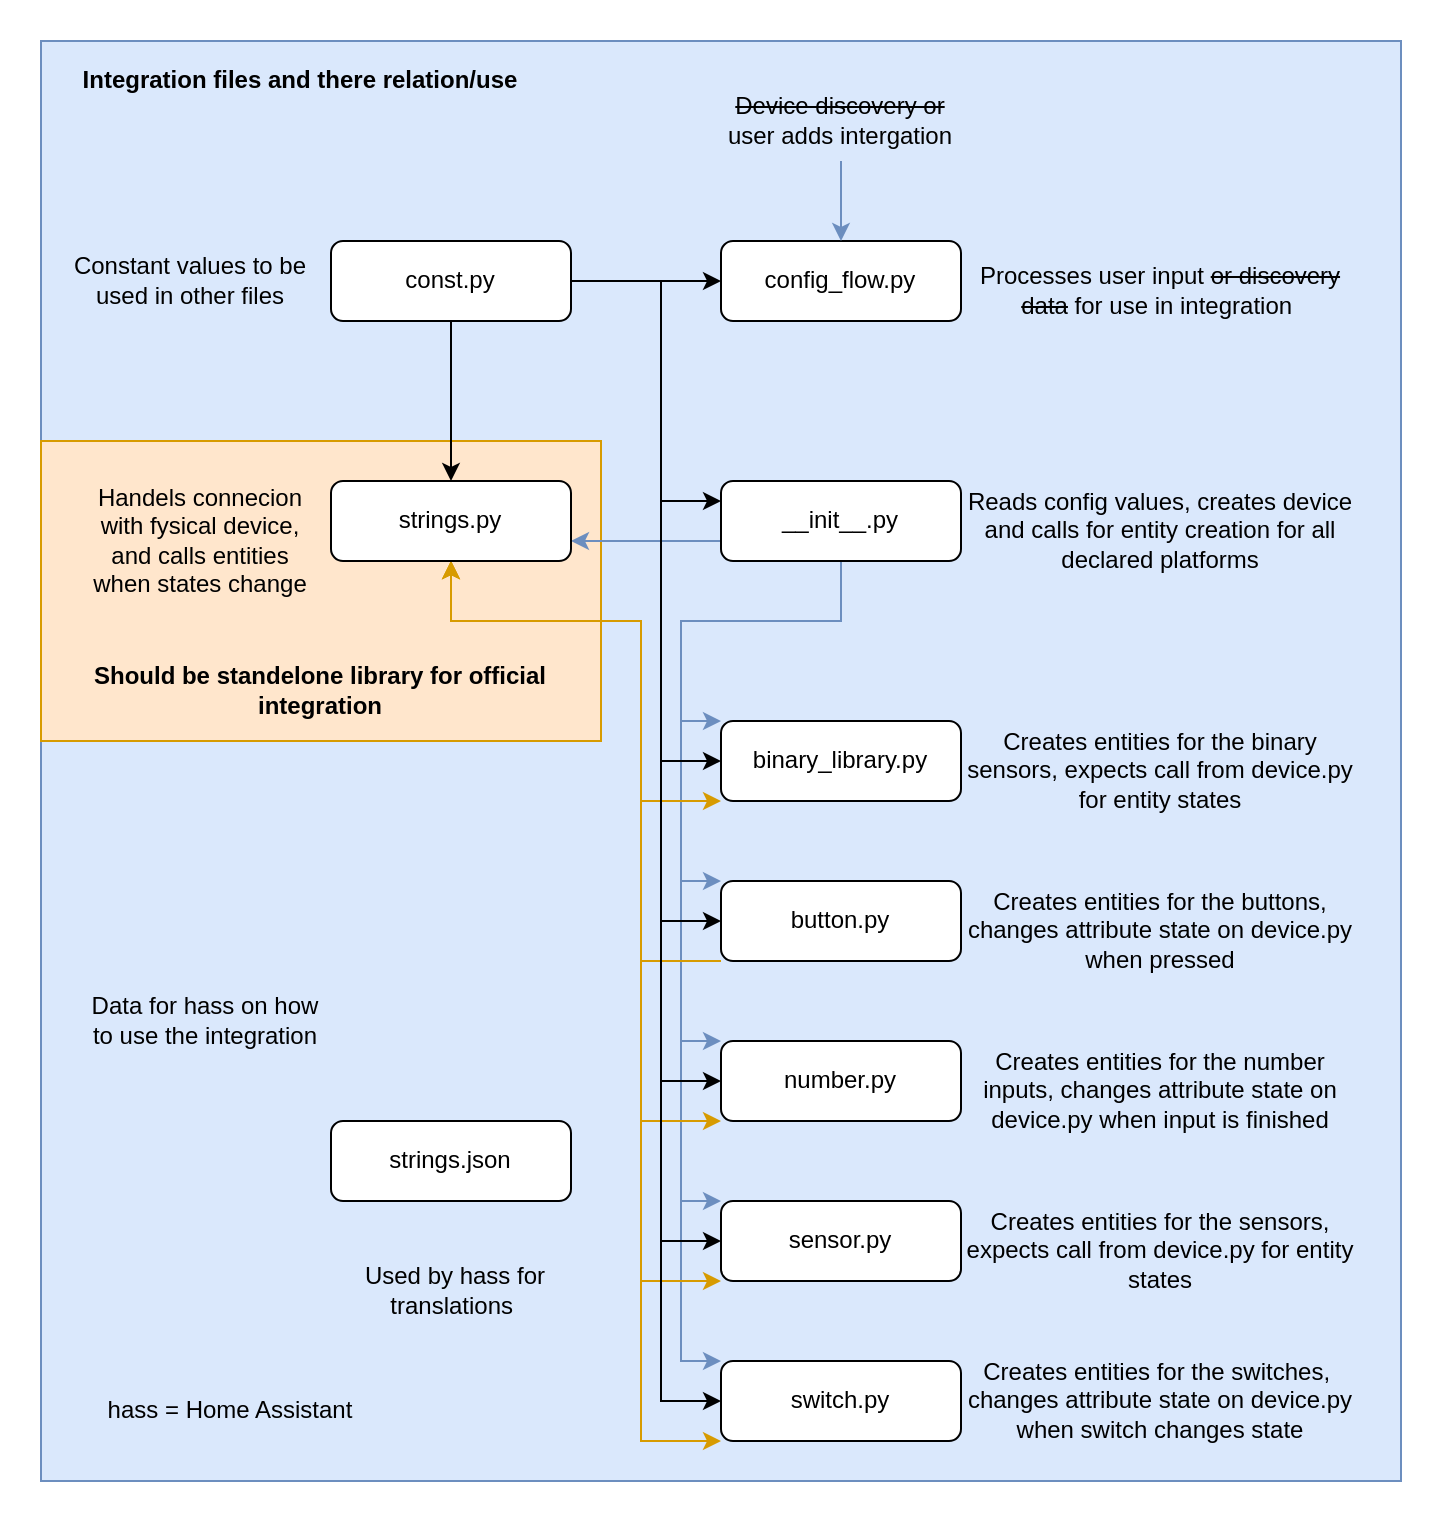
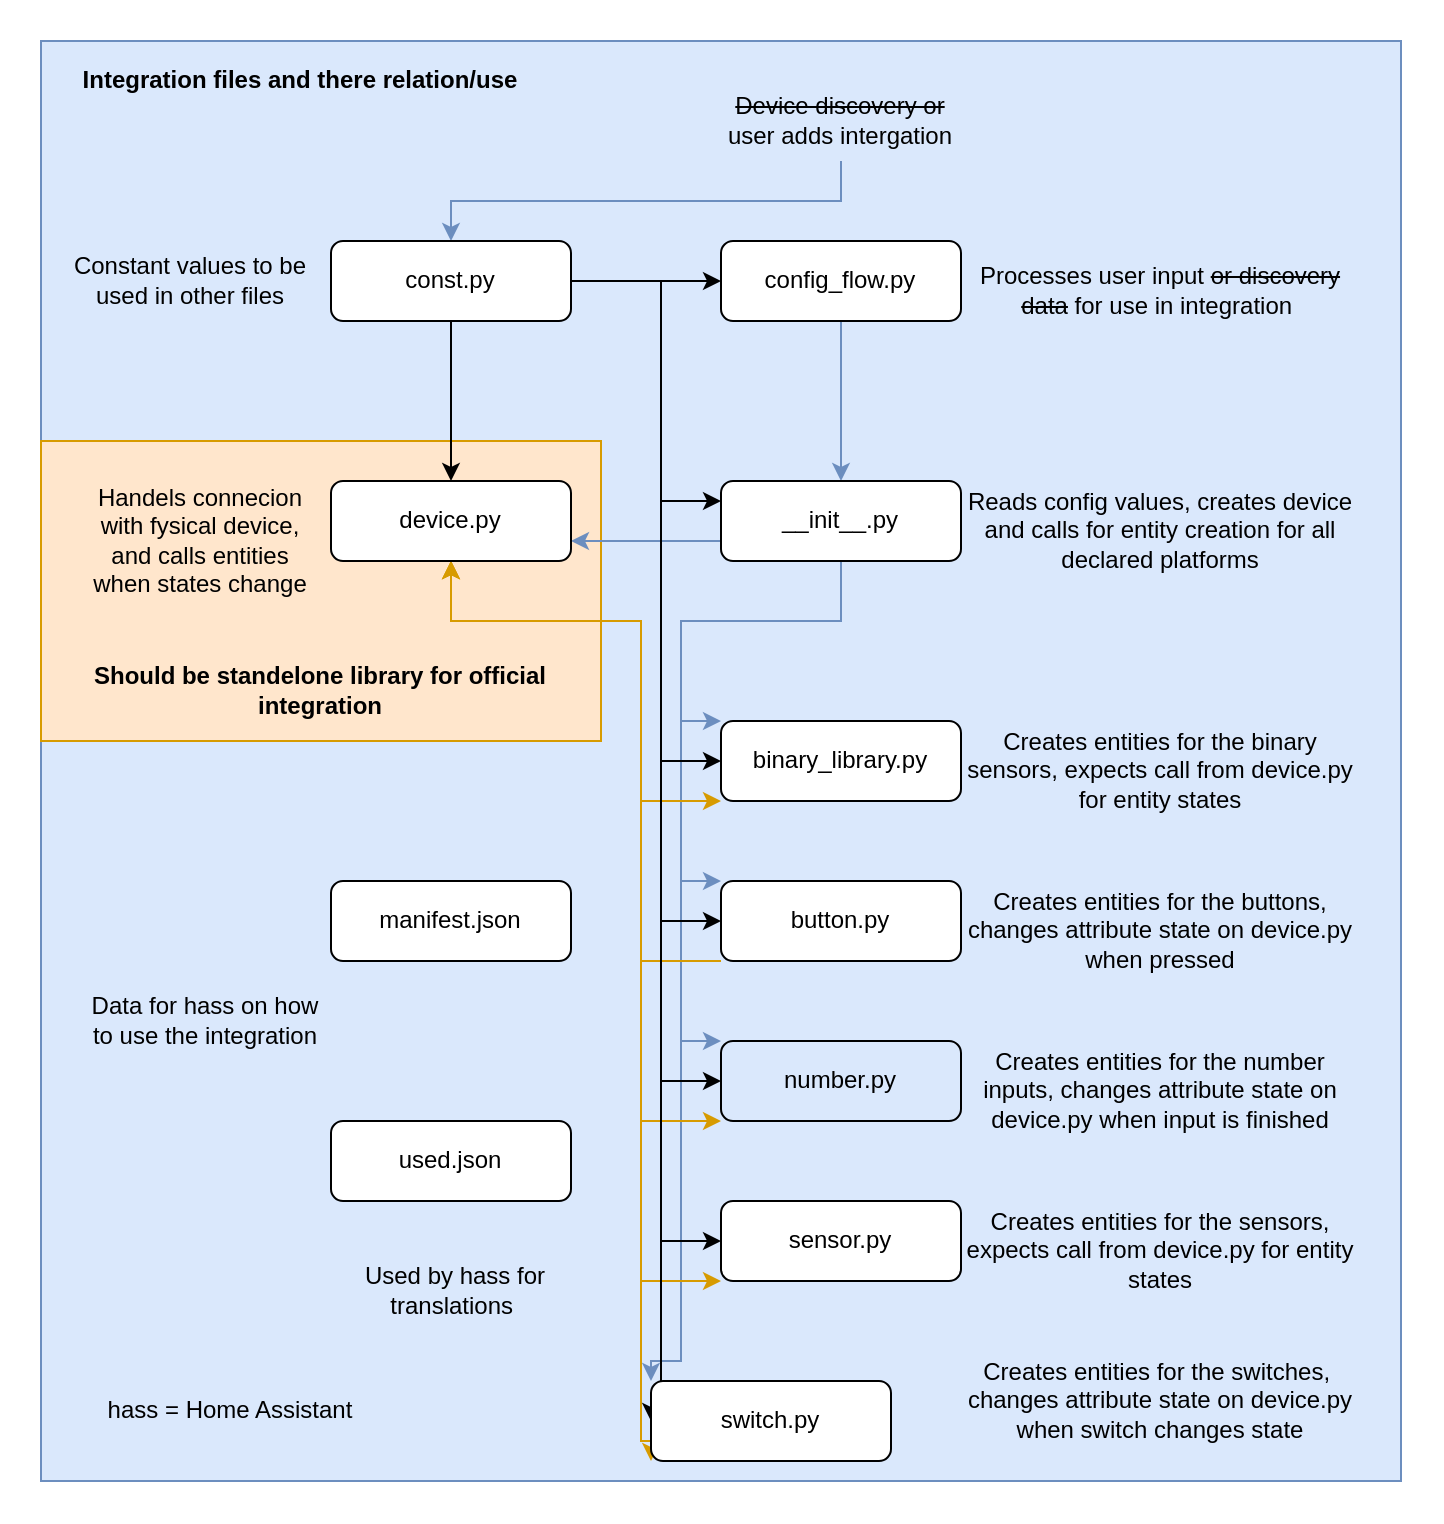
edge "Device discovery or user adds intergation" -> "config_flow.py": now "Device discovery or user adds intergation" -> "const.py"
edge "config_flow.py" -> "__init__.py": added
node "strings.py": label "strings.py" -> "device.py"
node "manifest.json": added
node "number.py": fillcolor #ffffff -> #dae8fc
node "strings.json": label "strings.json" -> "used.json"
edge "__init__.py" -> "sensor.py": removed
node "switch.py": moved (841, 1401) -> (771, 1421)
